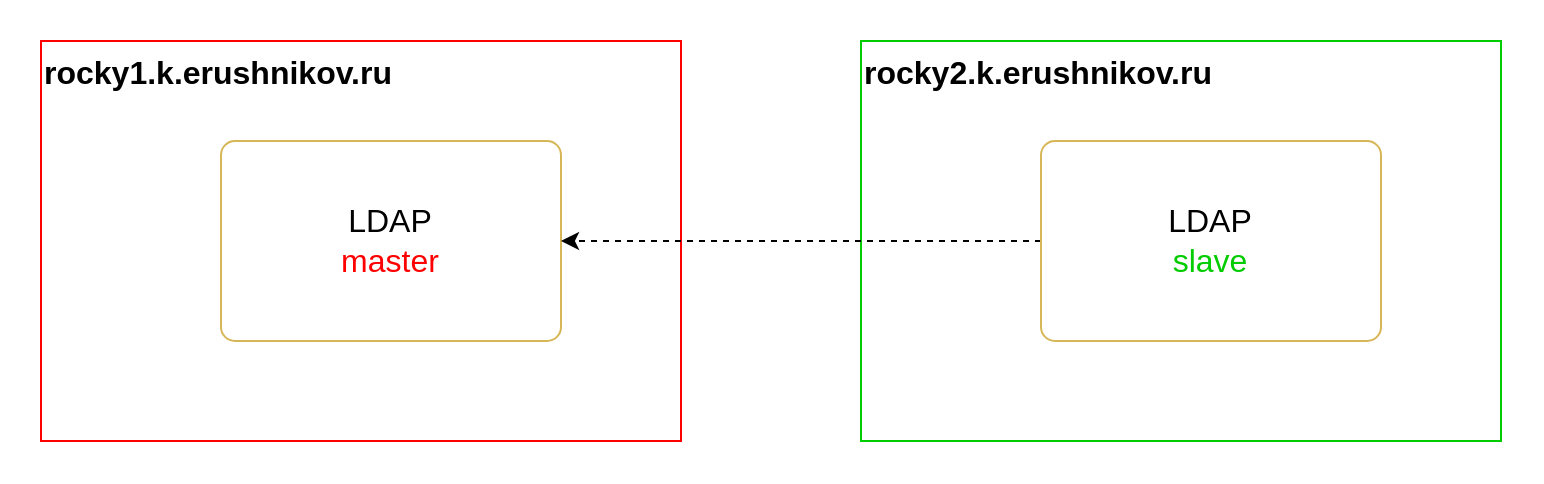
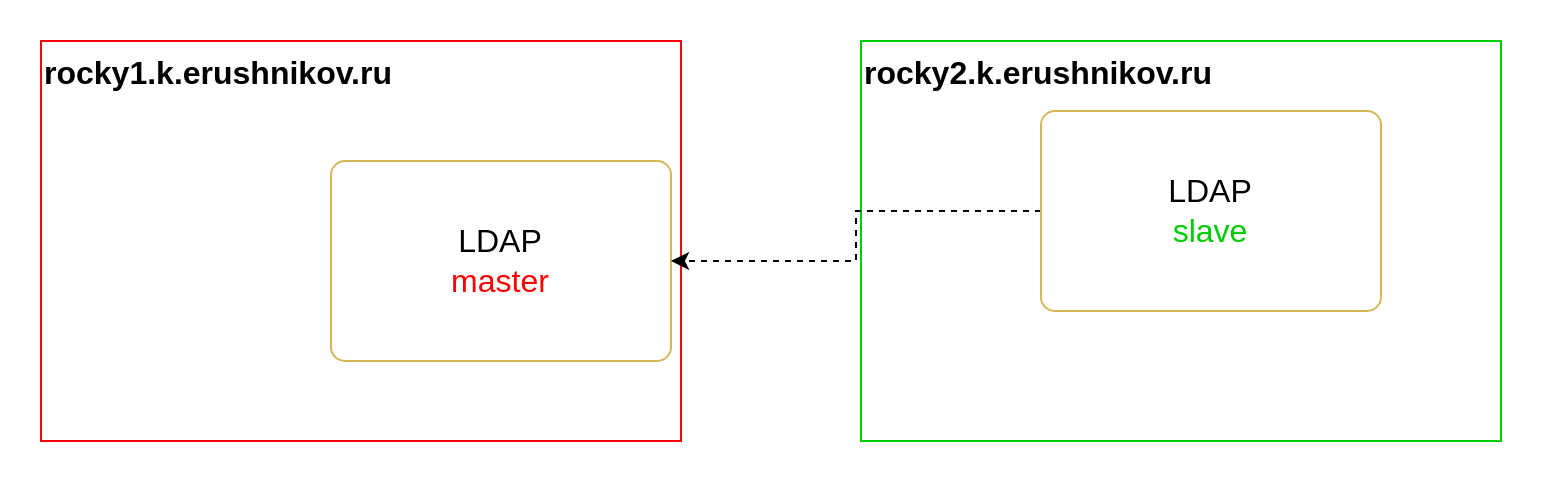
node "LDAP master": moved (391, 241) -> (501, 261)
node "LDAP slave": moved (1211, 241) -> (1211, 211)
